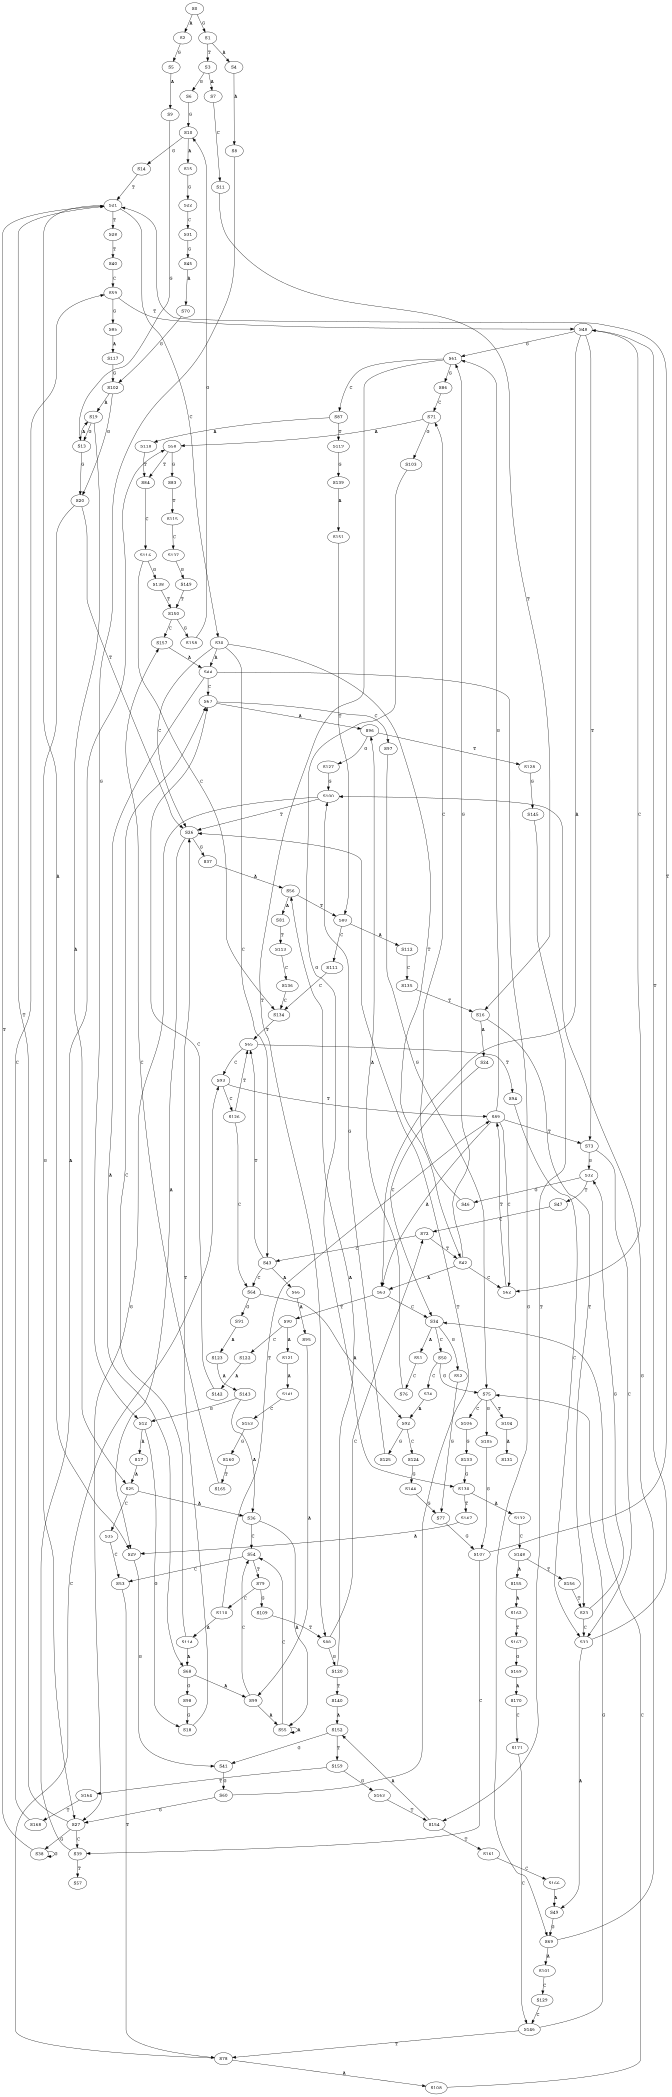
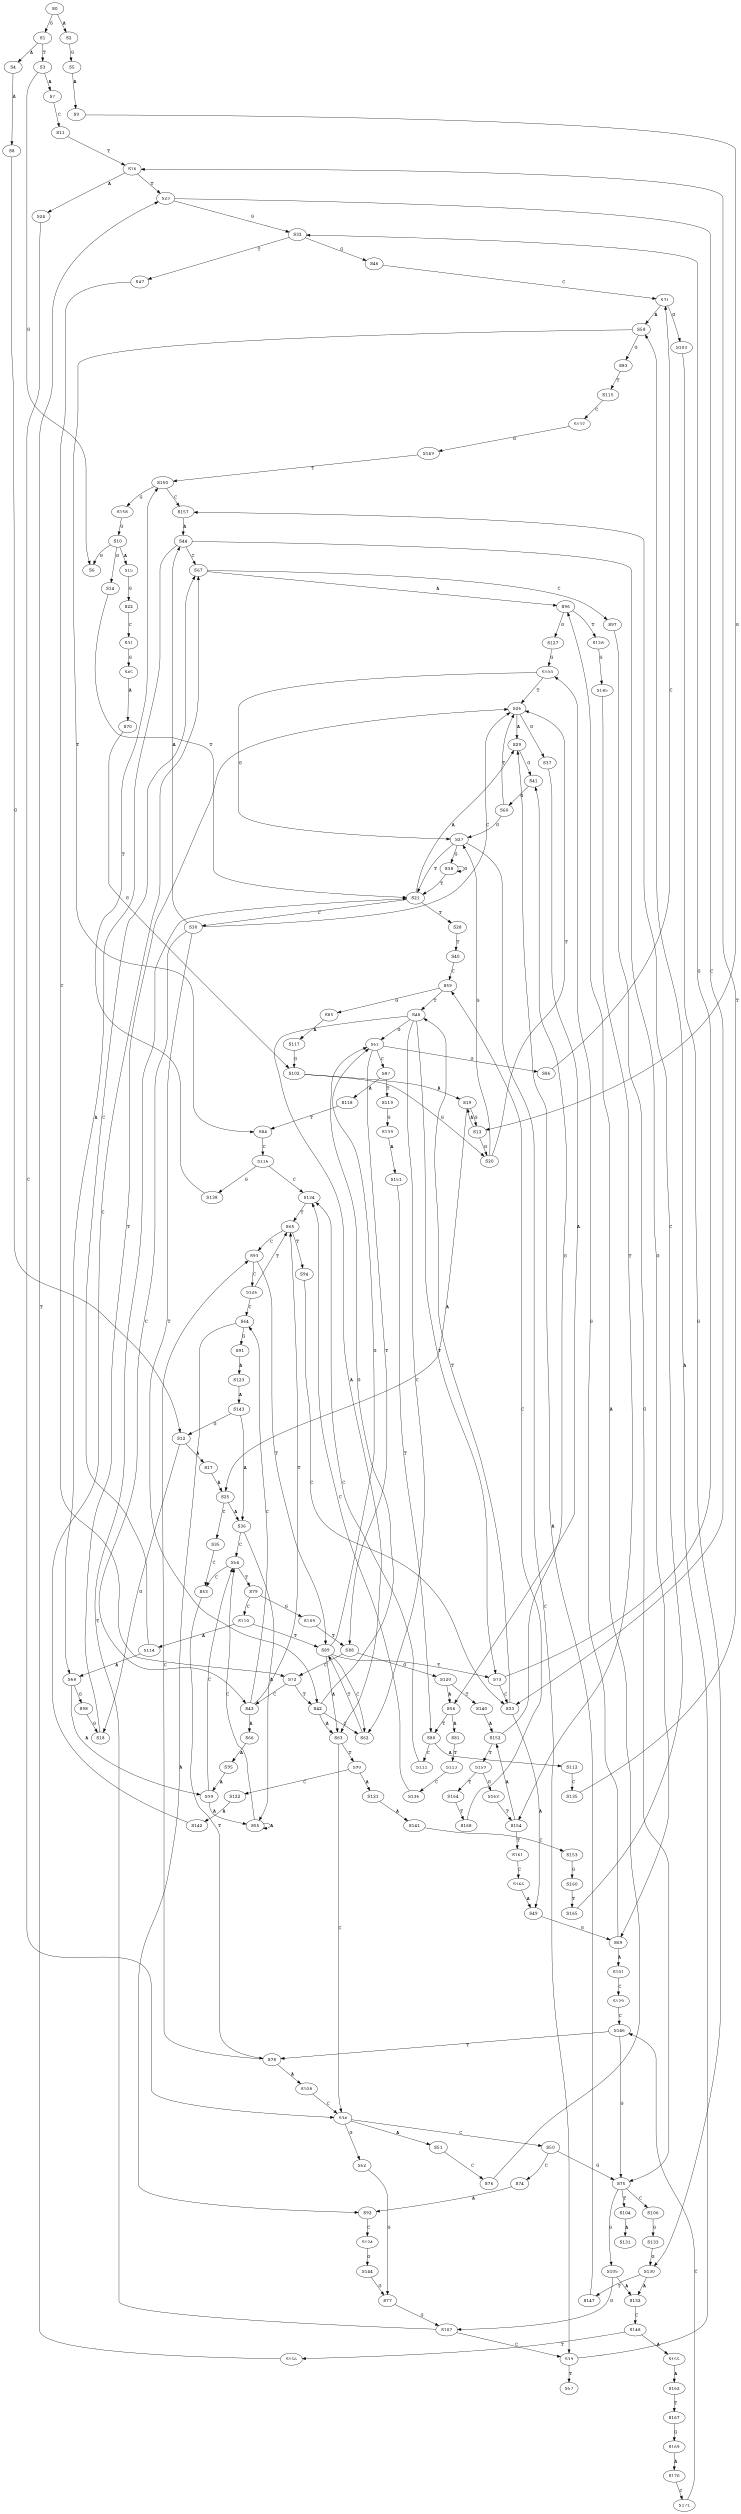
edge "S6" -> "S10": reversed
node "S125": removed
edge "S105" -> "S132": added, label "A"
